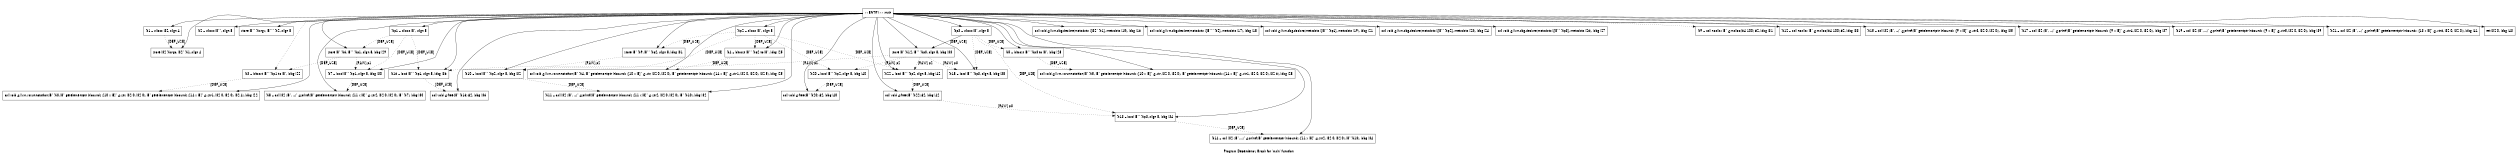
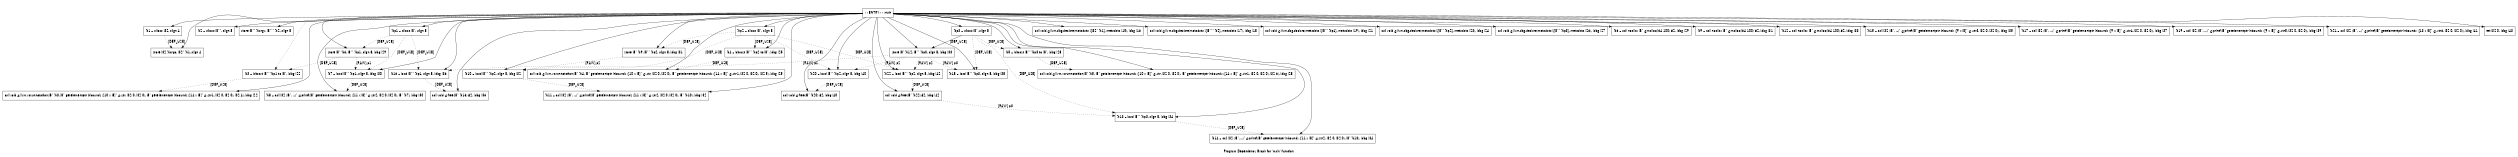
edge "<<ENTRY>> main" -> "%9 = call noalias i8* @malloc(i64 100) #2, !dbg !31": style dotted -> solid
node "%6 = call noalias i8* @malloc(i64 100) #2, !dbg !29": added
edge "<<ENTRY>> main" -> "%20 = load i8** %p2, align 8, !dbg !40": added
